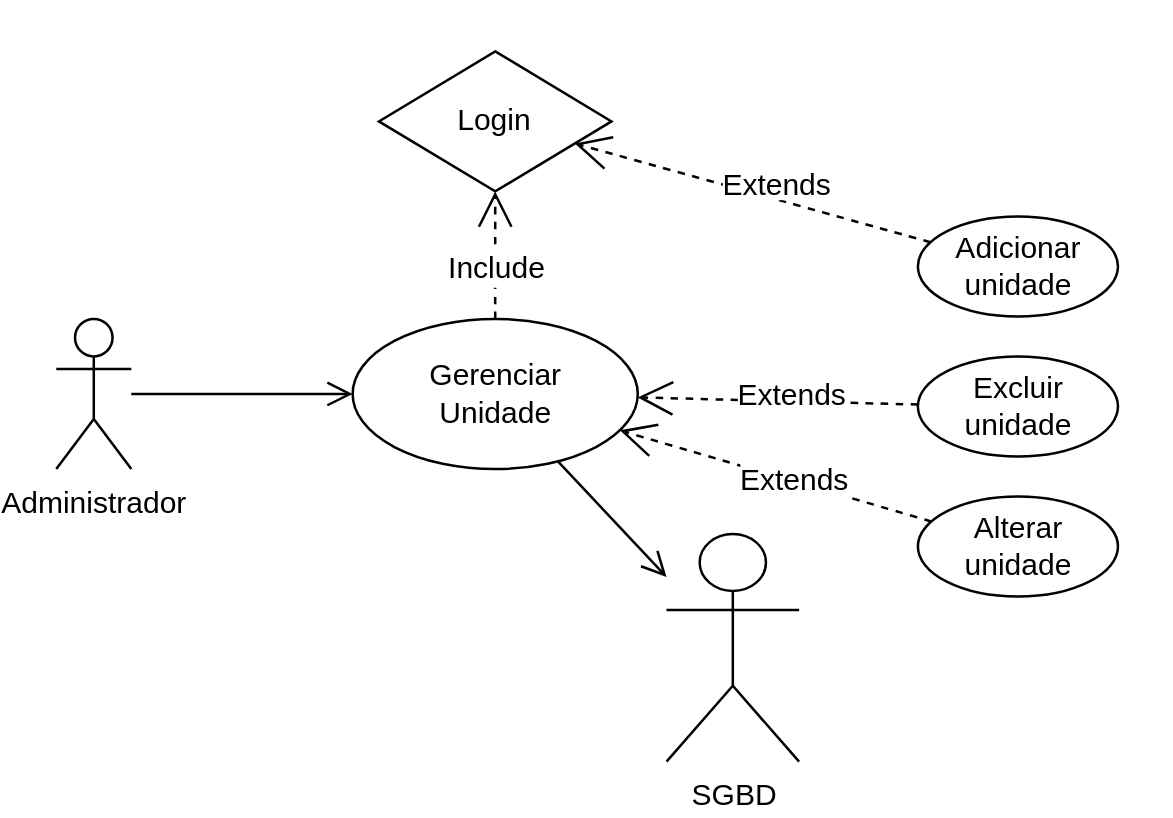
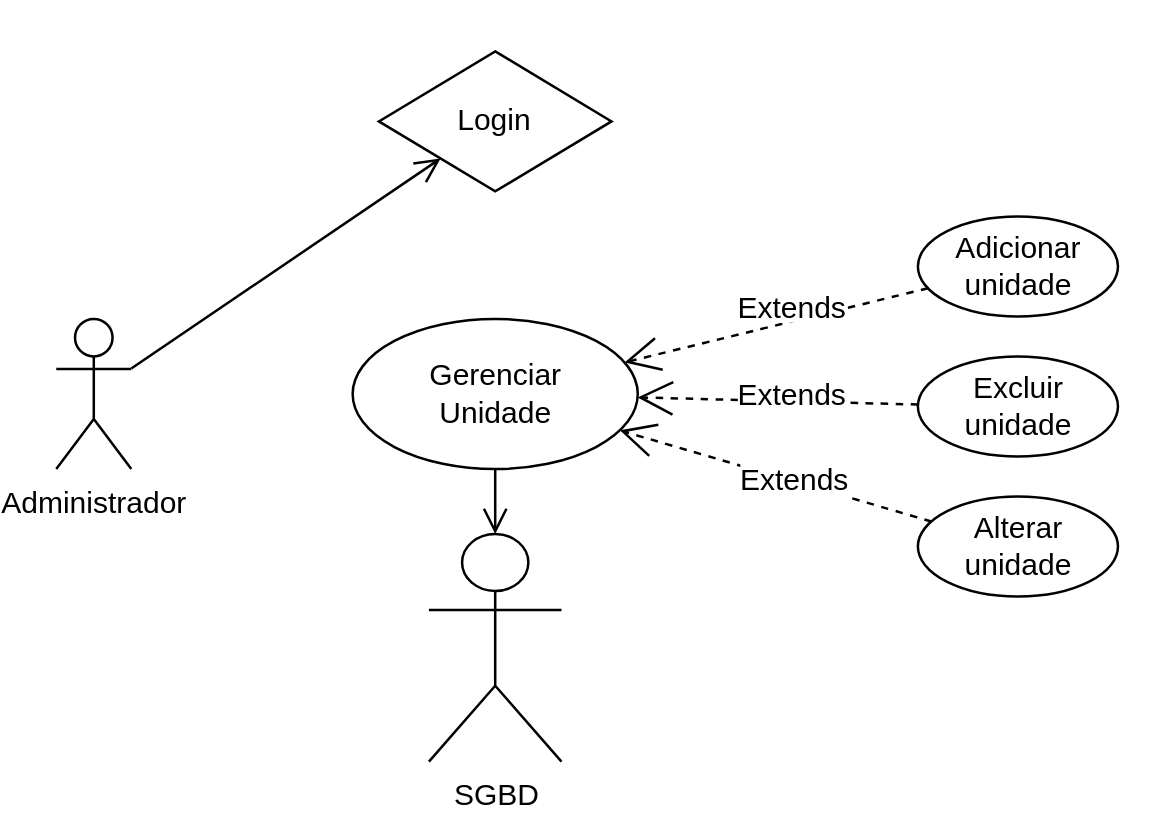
edge "Gerenciar Unidade" -> "Login": removed, label "Include"
edge "Adicionar unidade" -> "Login": now "Adicionar unidade" -> "Gerenciar Unidade"
edge "Administrador" -> "Gerenciar Unidade": now "Administrador" -> "Login"
node "SGBD": moved (733, 648) -> (495, 648)
